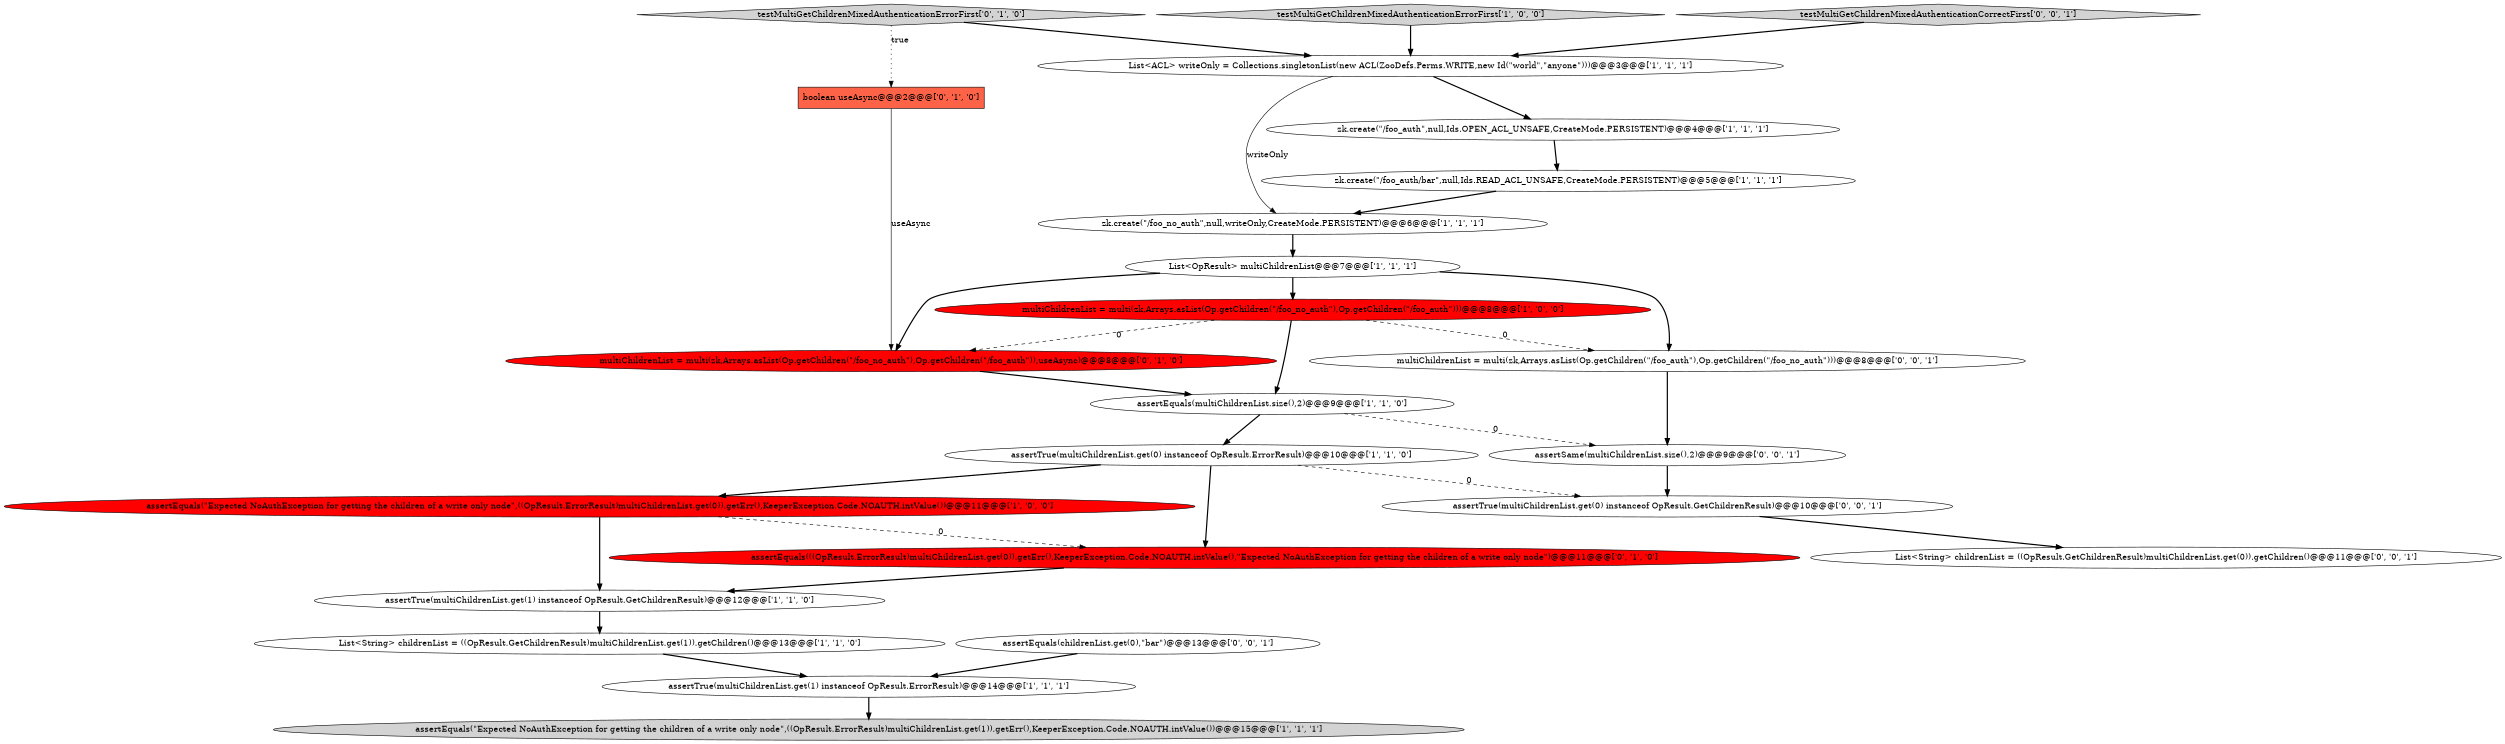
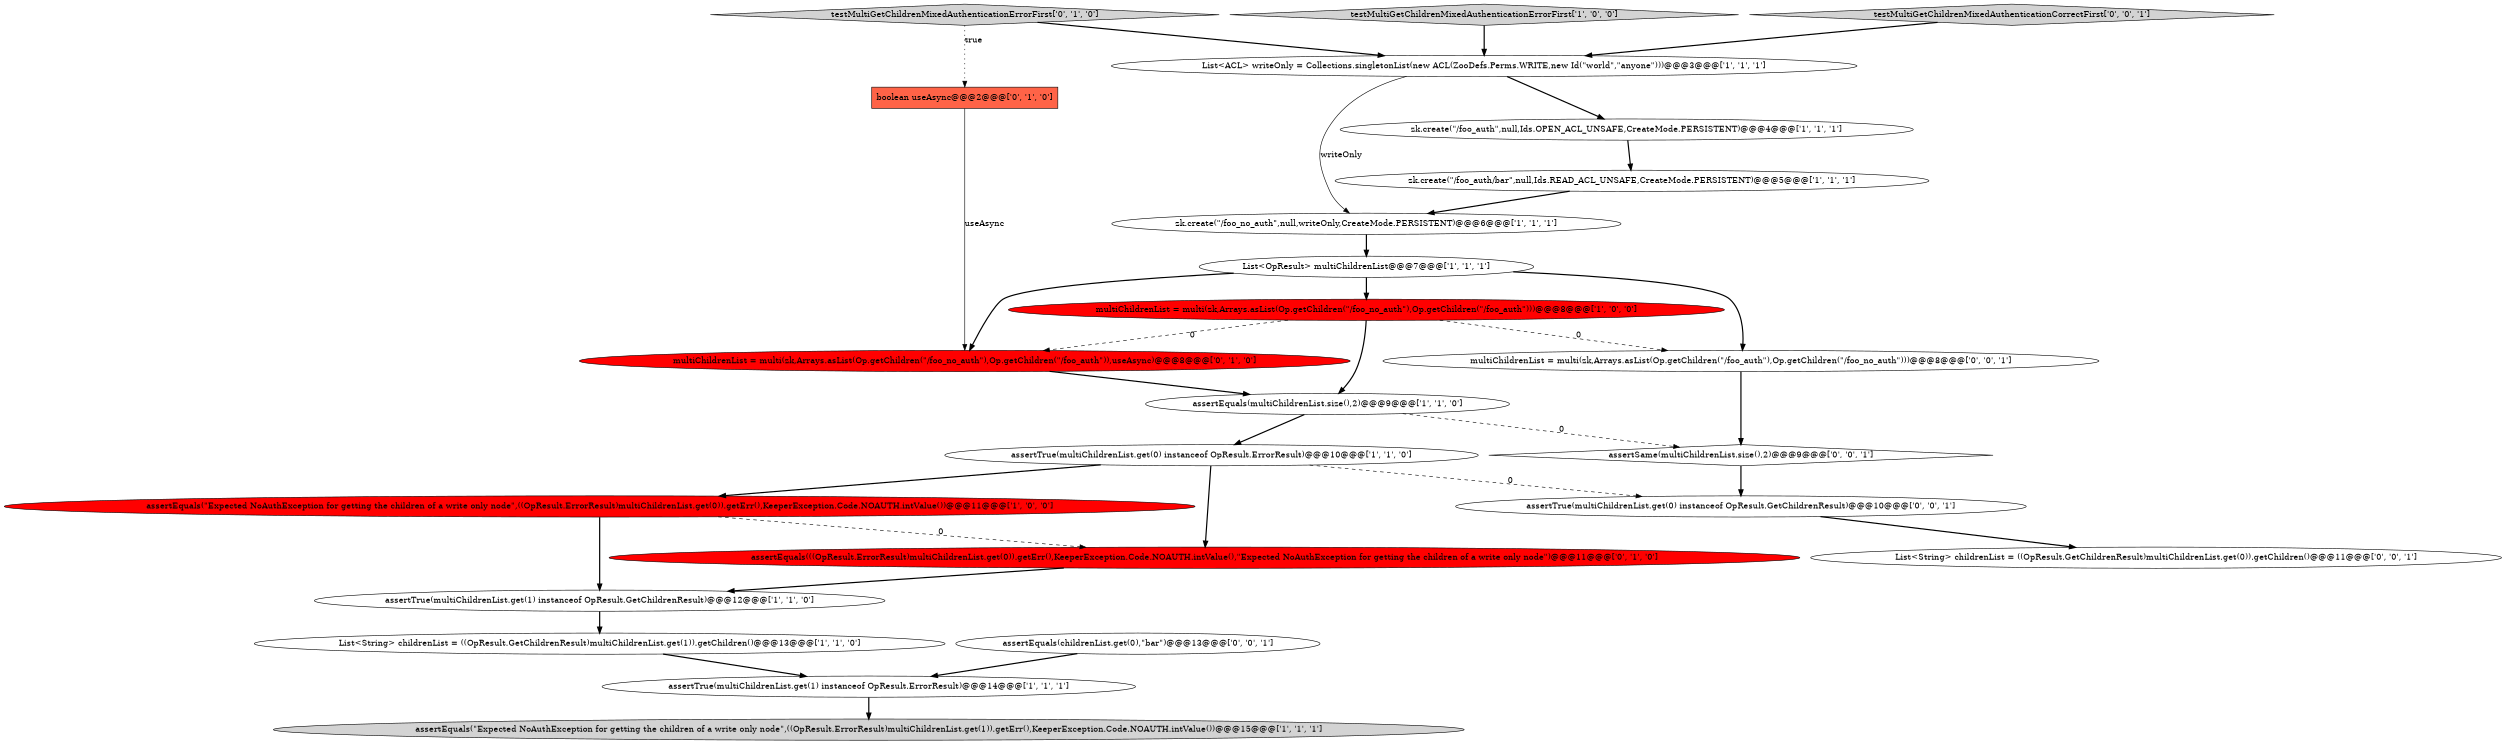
node "assertSame(multiChildrenList.size(),2)@@@9@@@['0', '0', '1']": shape ellipse -> diamond
